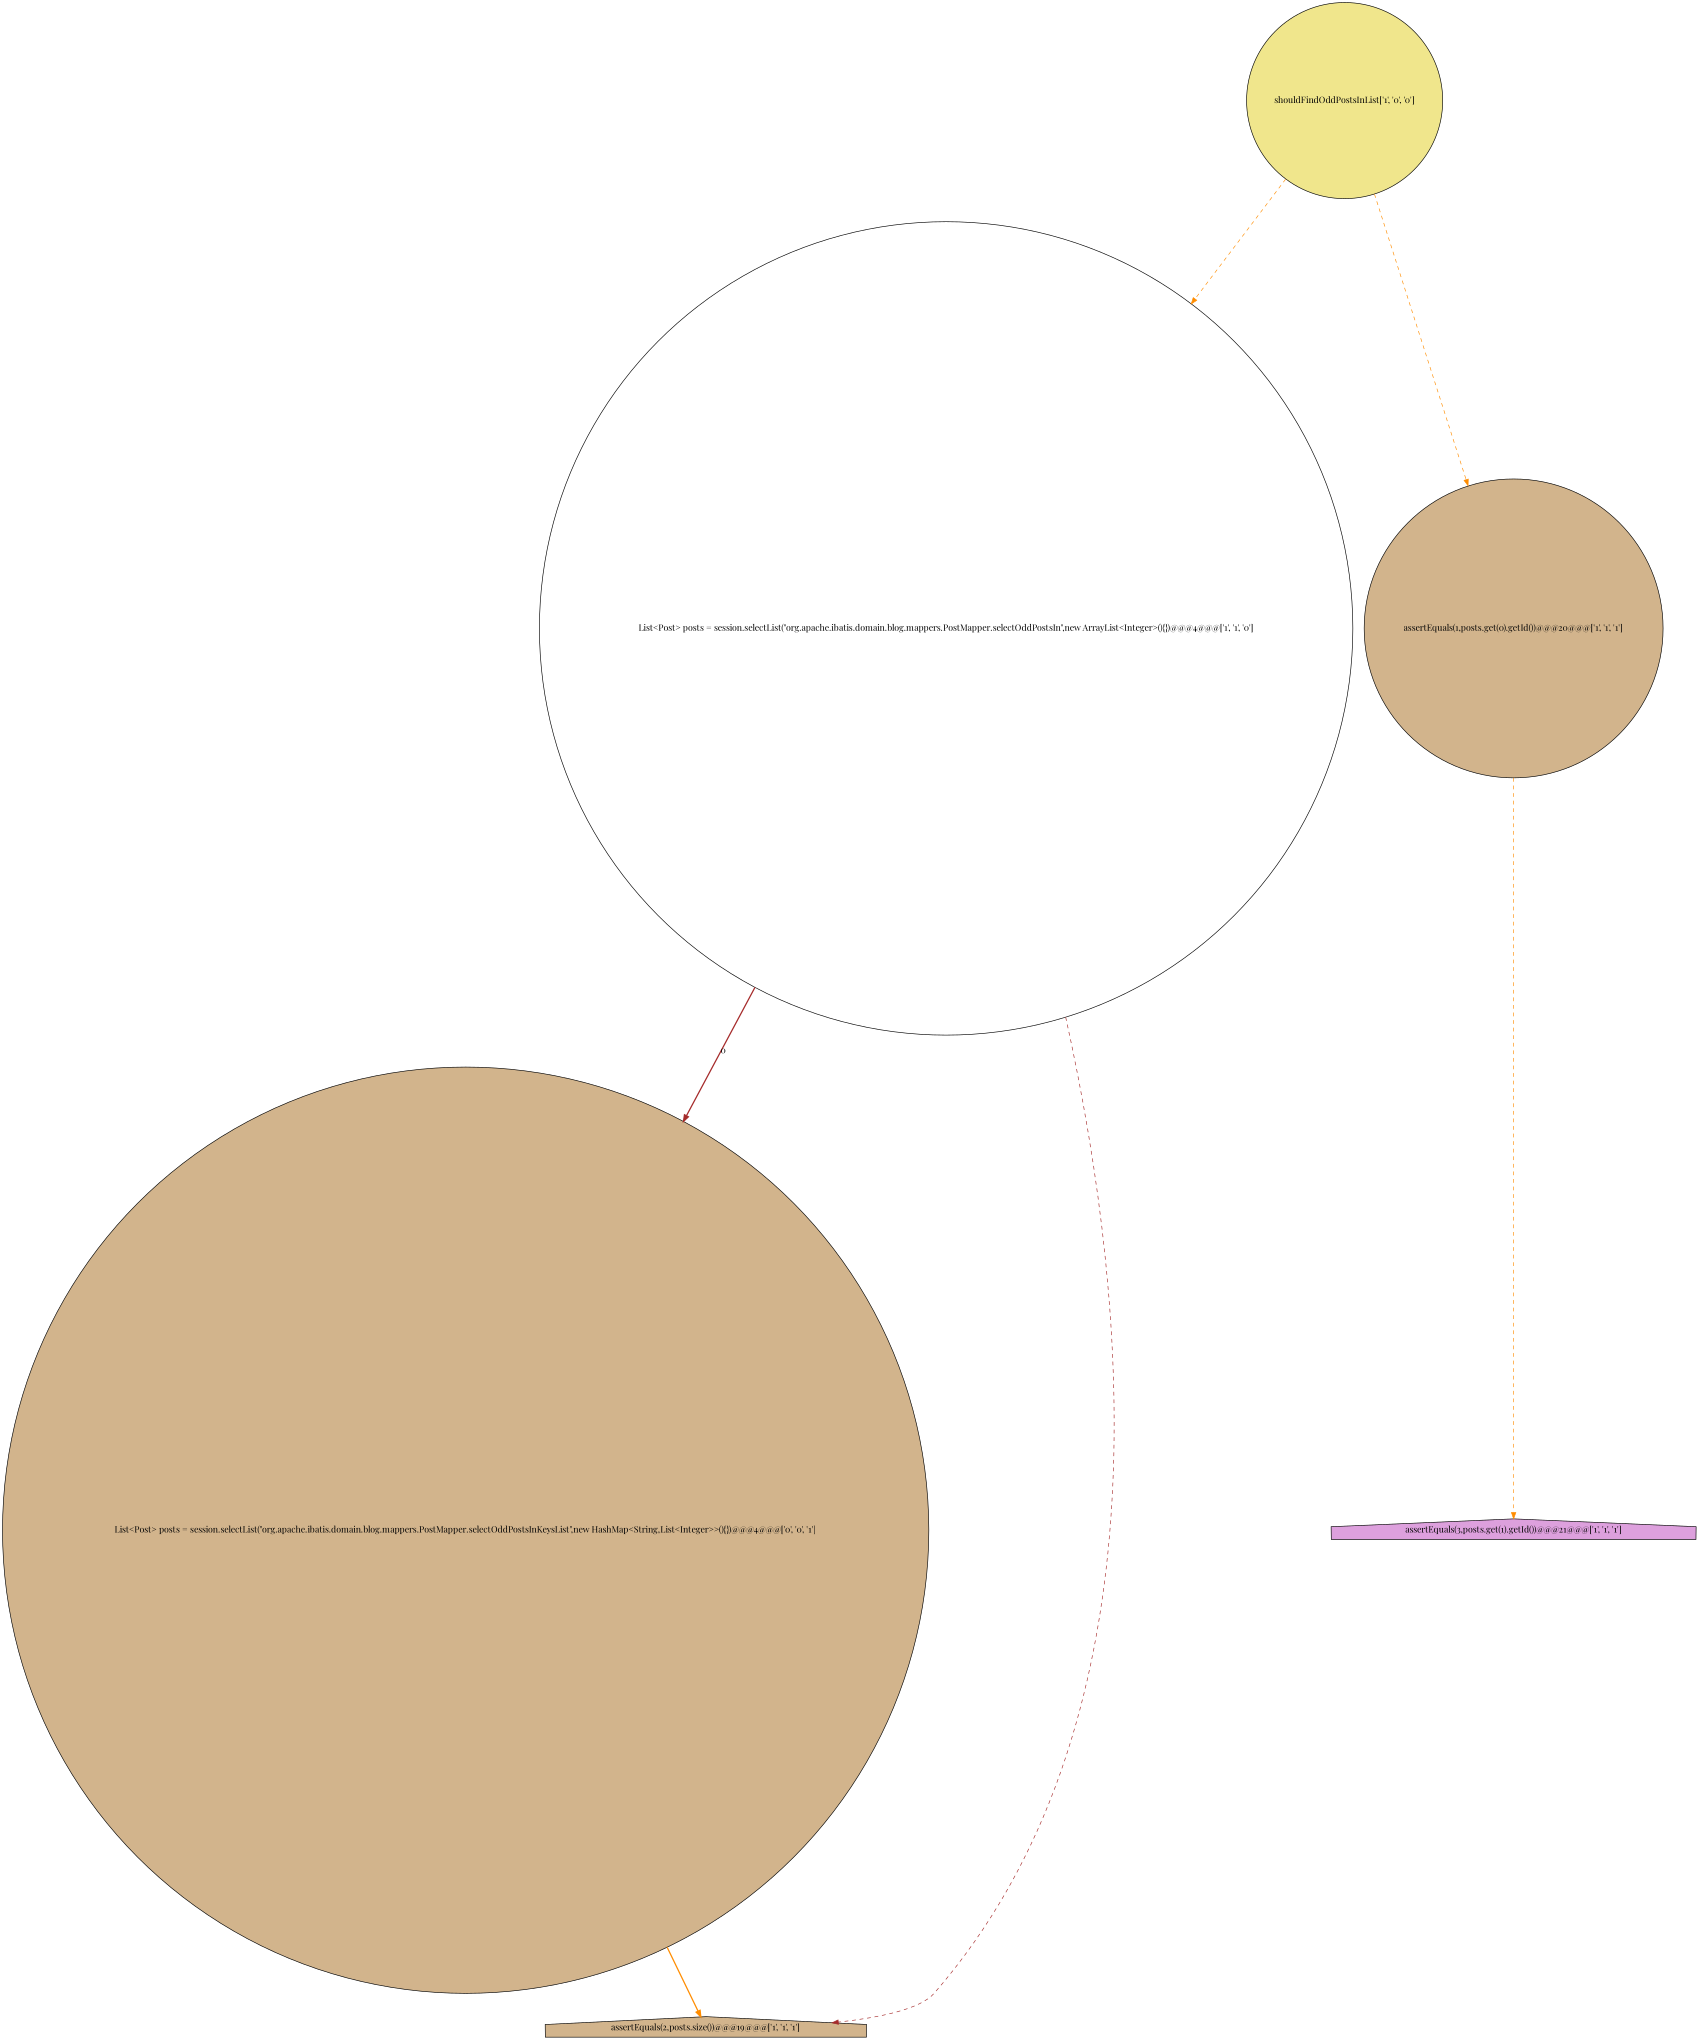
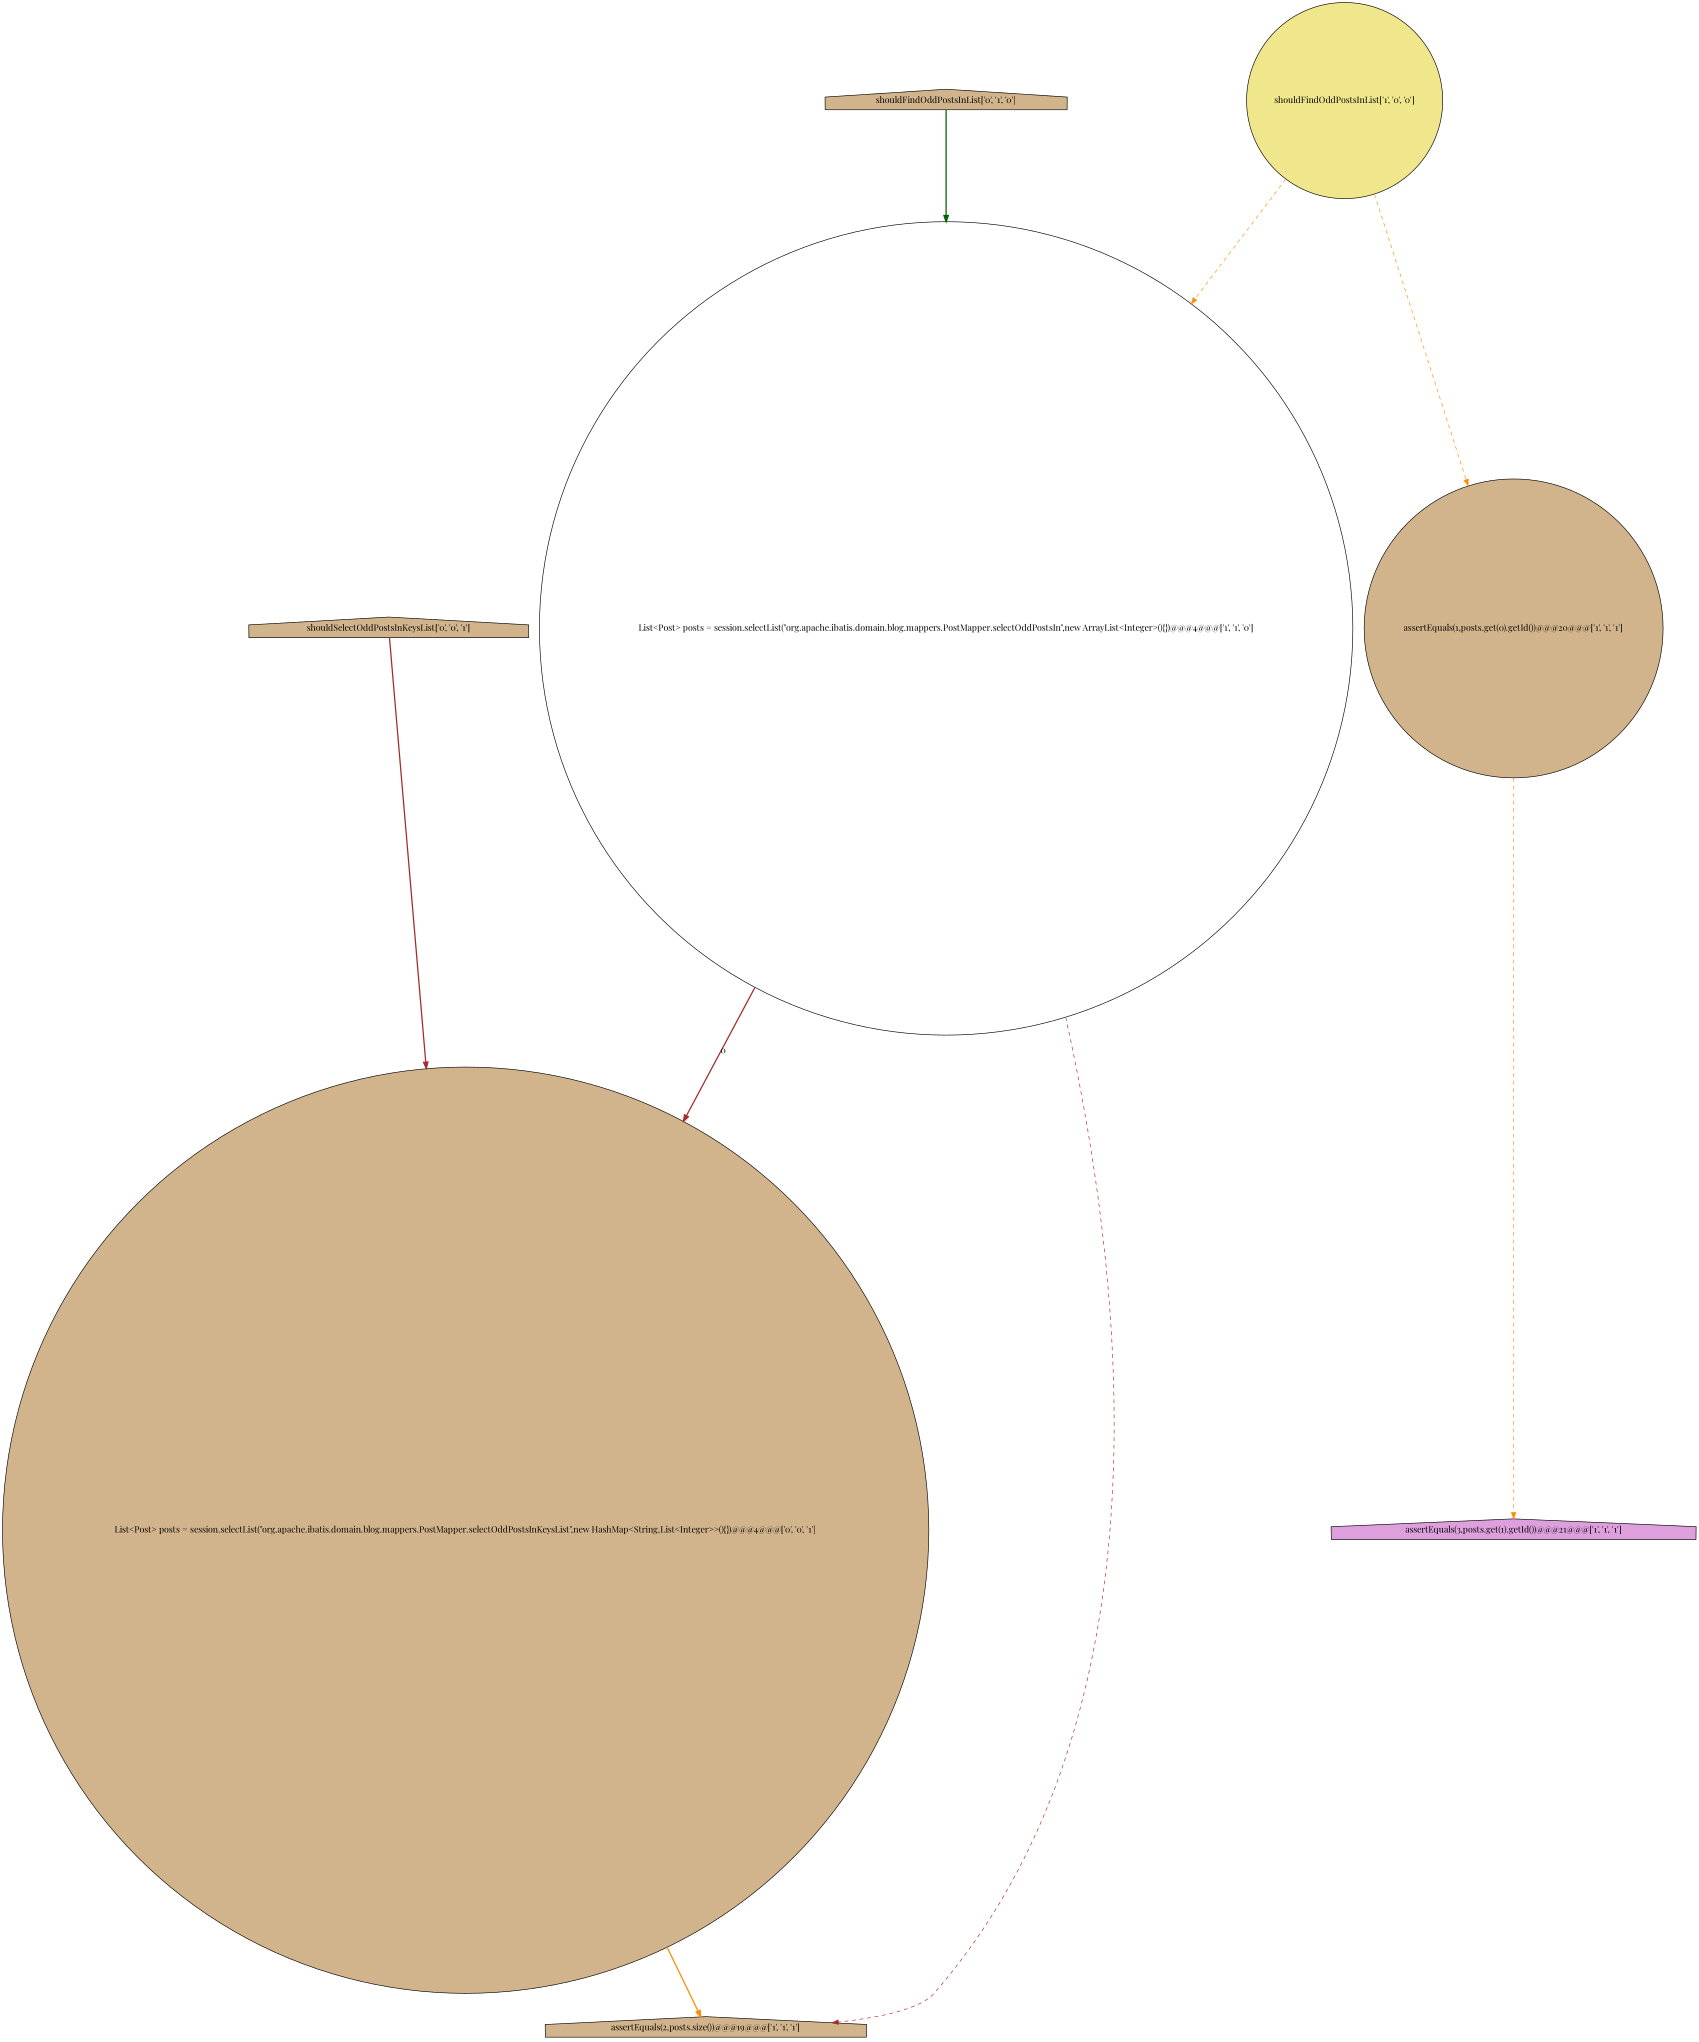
node "shouldFindOddPostsInList['0', '1', '0']": added
node "shouldSelectOddPostsInKeysList['0', '0', '1']": added
